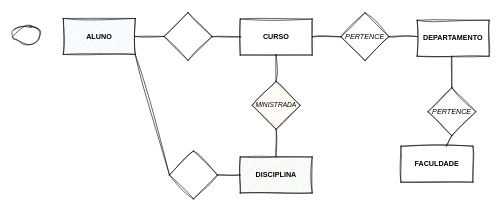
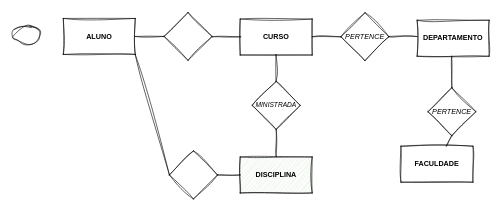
node "ALUNO": fillcolor #dae8fc -> #ffffff
node "MINISTRADA": fillcolor #fff2cc -> #ffffff
